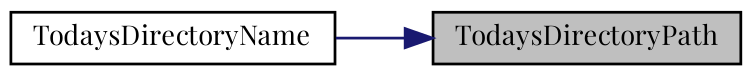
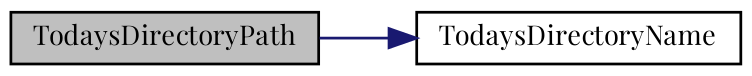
edge "TodaysDirectoryName" -> "TodaysDirectoryPath": reversed
